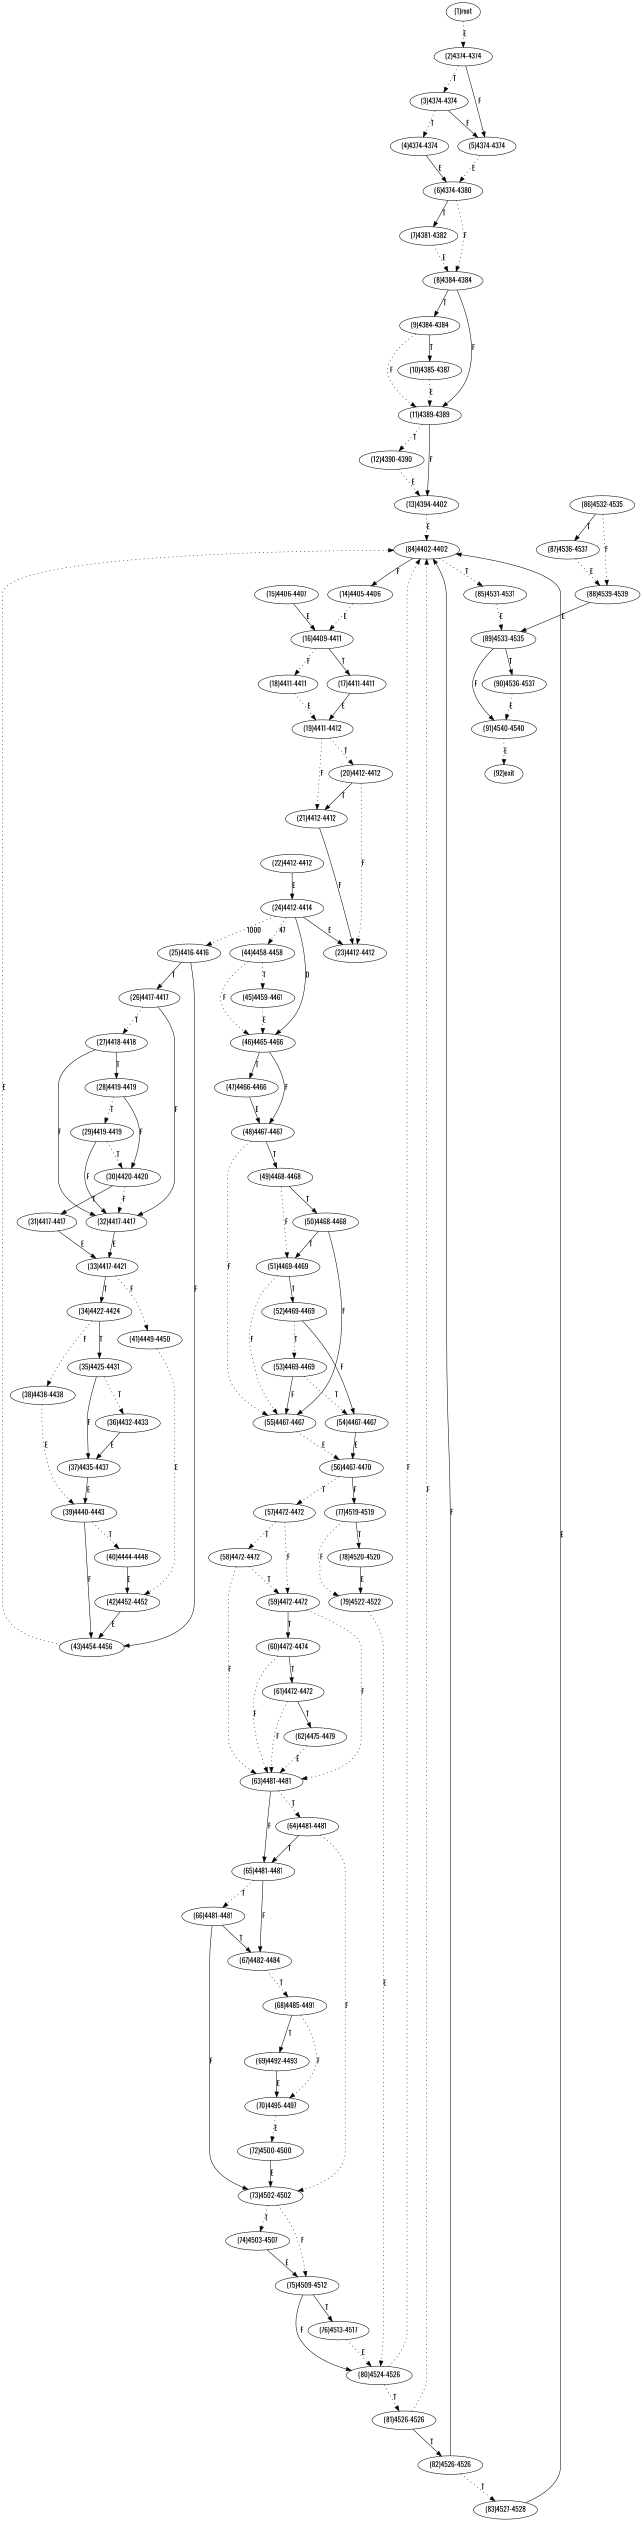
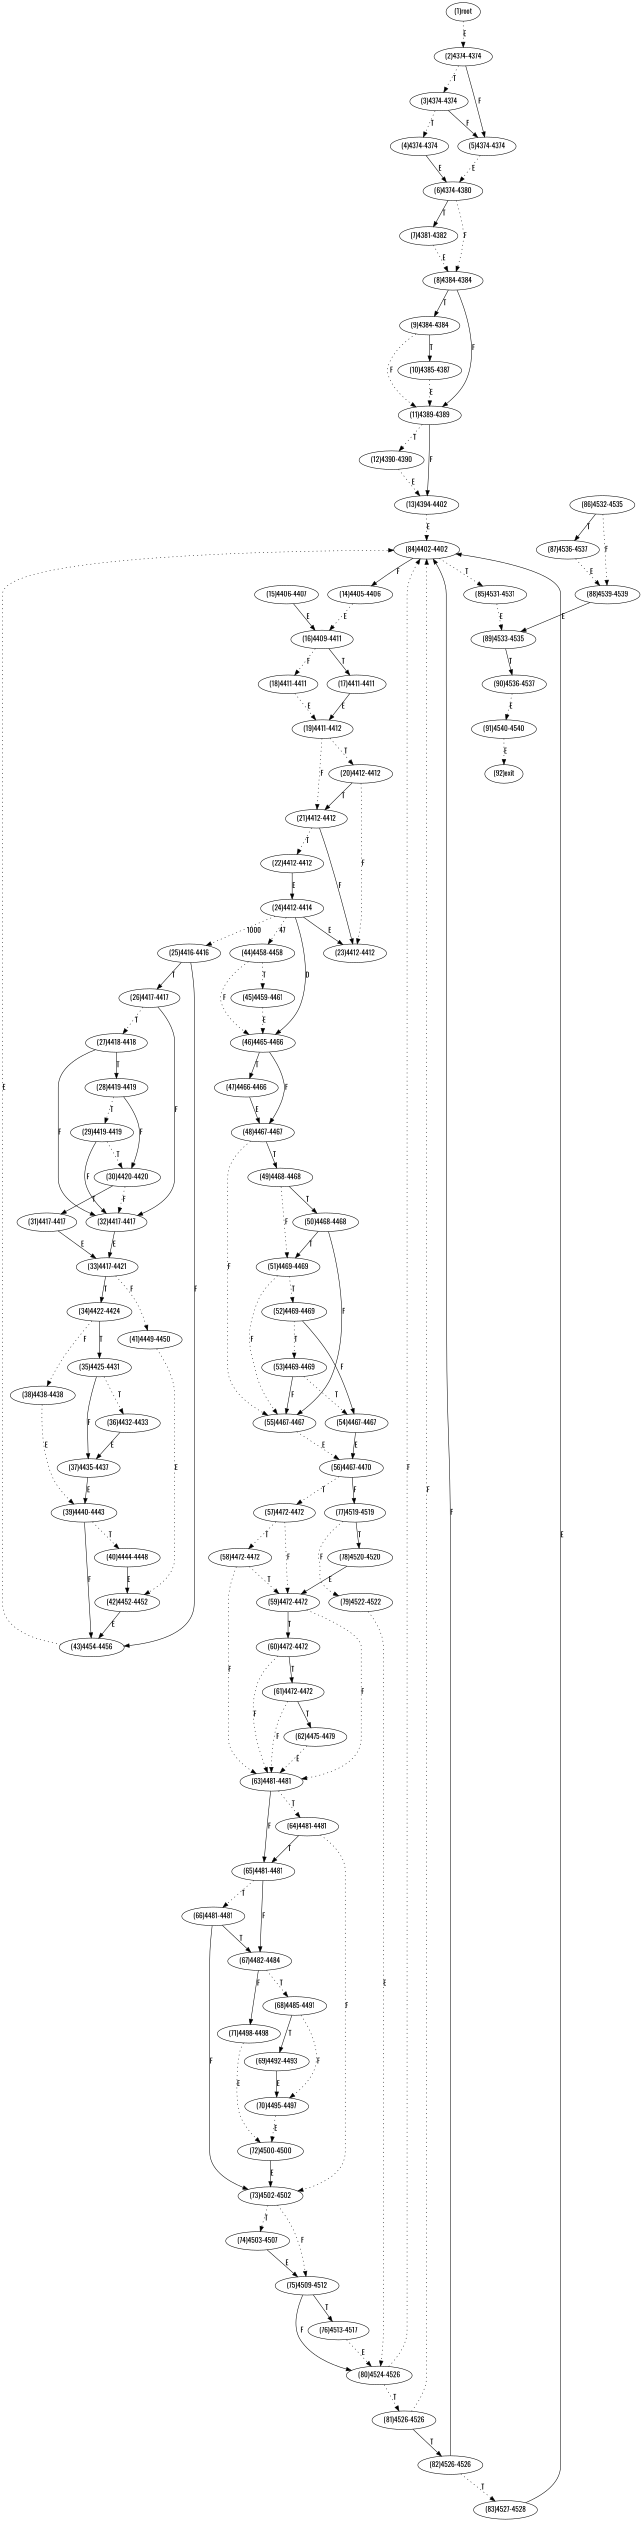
edge "(89)4533-4535" -> "(91)4540-4540": removed, label "F"
edge "(21)4412-4412" -> "(22)4412-4412": added, label "T"
edge "(51)4469-4469" -> "(52)4469-4469": style solid -> dotted
edge "(78)4520-4520" -> "(79)4522-4522": now "(78)4520-4520" -> "(59)4472-4472"
node "(60)4472-4474": label "(60)4472-4474" -> "(60)4472-4472"
node "(71)4498-4498": added
